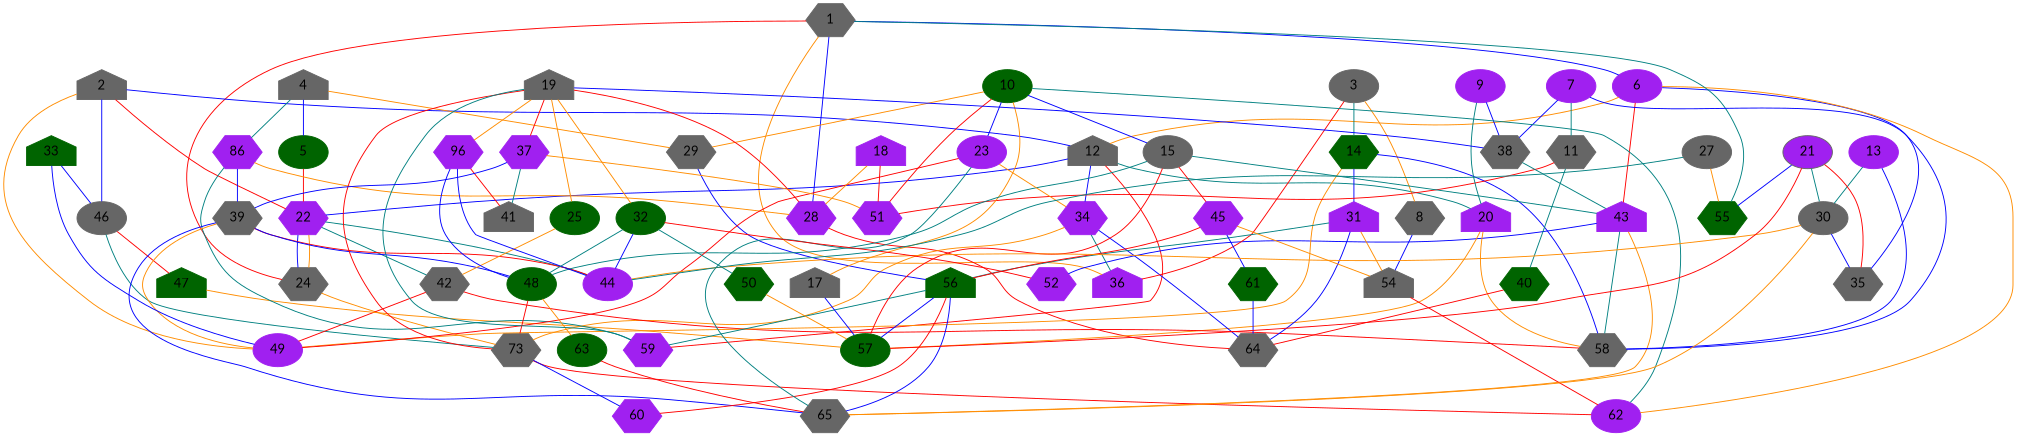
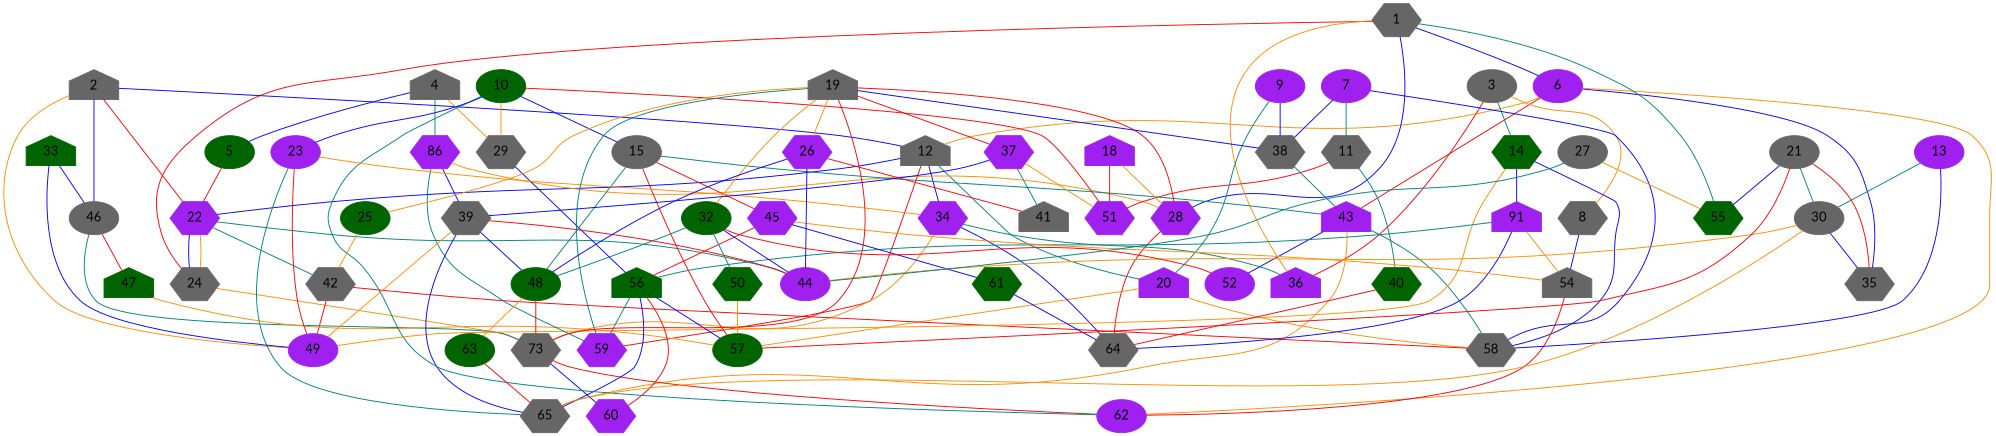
node "96": label "96" -> "26"
node "21": fillcolor purple -> gray40
node "31": label "31" -> "91"
node "17": removed
node "52": shape hexagon -> ellipse
